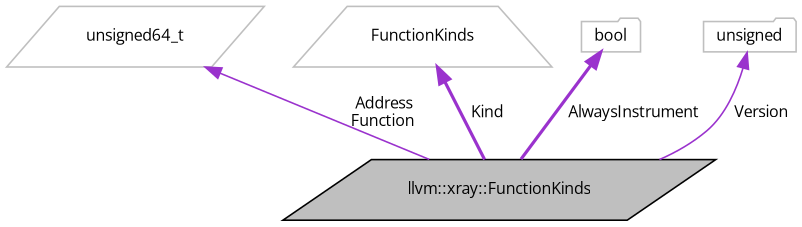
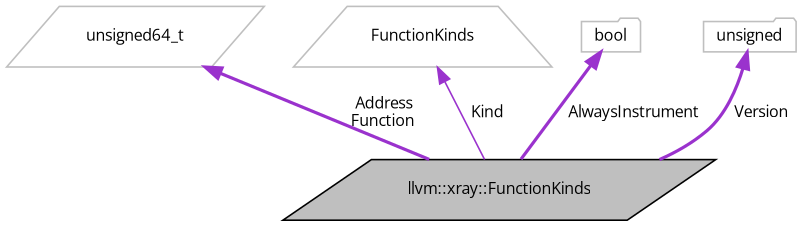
edge "llvm::xray::FunctionKinds" -> "unsigned64_t": style solid -> bold
edge "llvm::xray::FunctionKinds" -> "FunctionKinds": style bold -> solid
edge "llvm::xray::FunctionKinds" -> "unsigned": style solid -> bold
